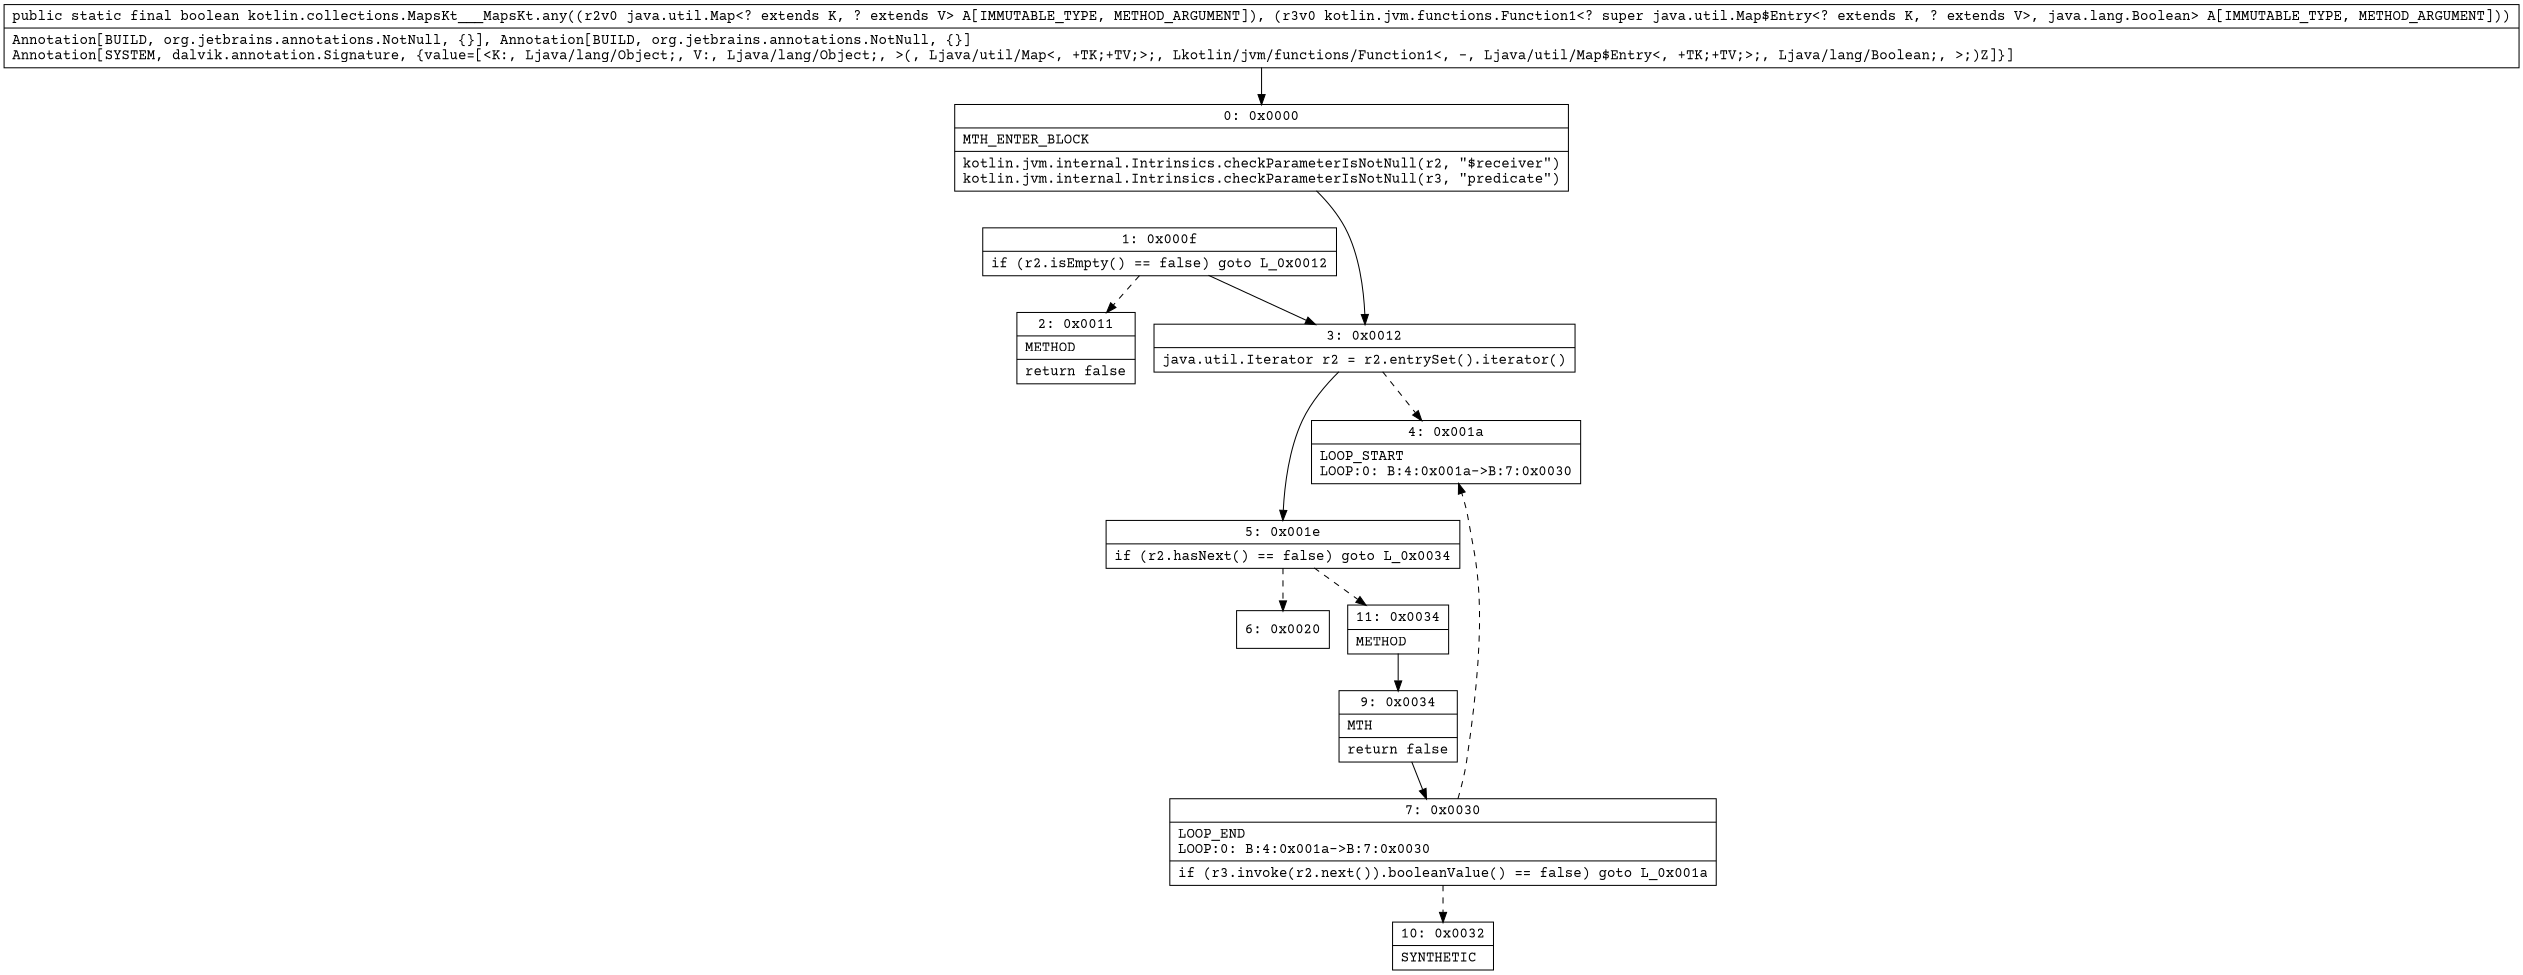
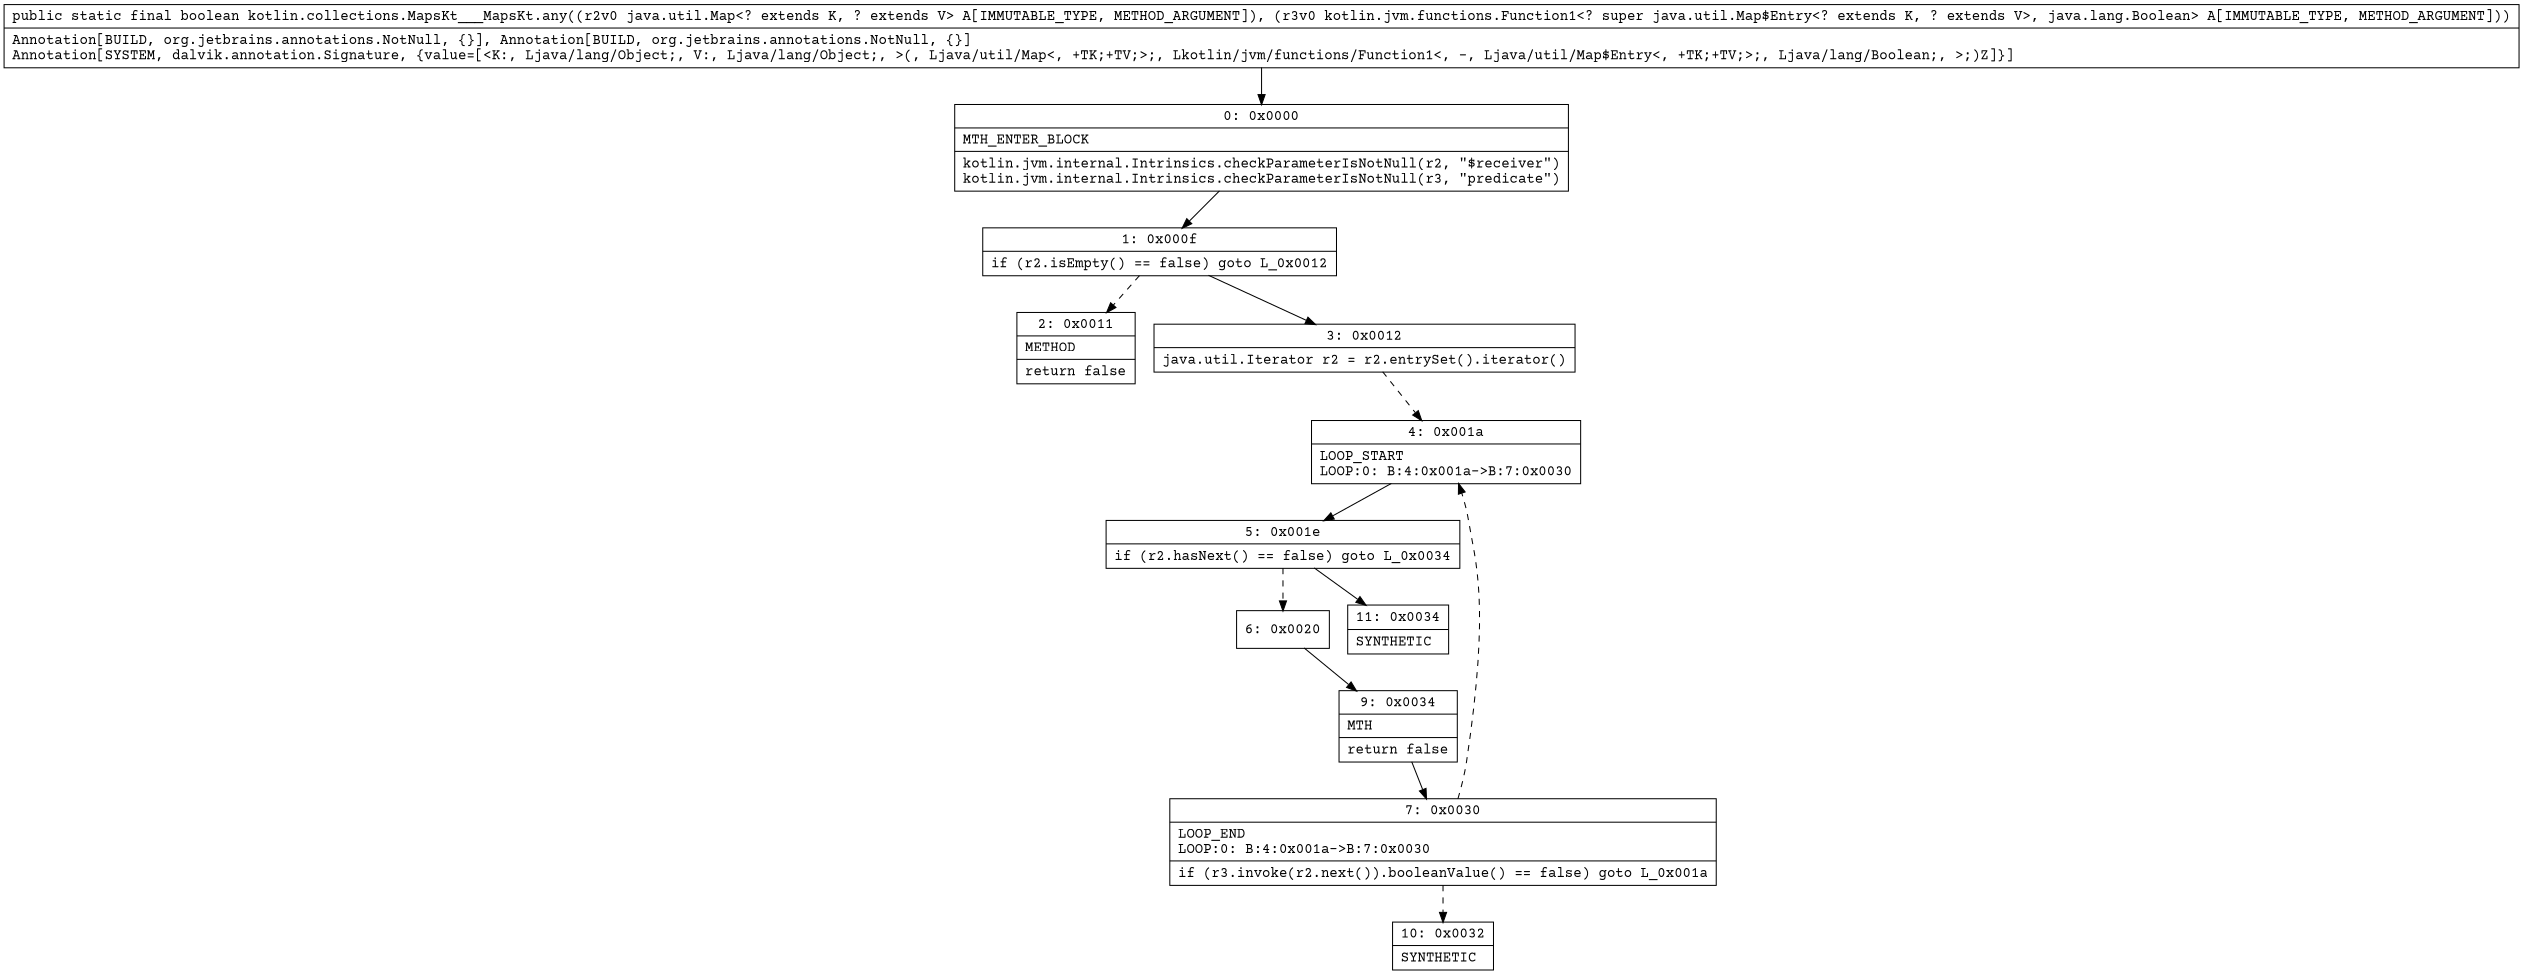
edge "0: 0x0000" -> "3: 0x0012": now "0: 0x0000" -> "1: 0x000f"
edge "3: 0x0012" -> "5: 0x001e": now "4: 0x001a" -> "5: 0x001e"
edge "5: 0x001e" -> "11: 0x0034": style dashed -> solid
node "11: 0x0034": text "METHOD" -> "SYNTHETIC"
edge "11: 0x0034" -> "9: 0x0034": now "6: 0x0020" -> "9: 0x0034"
